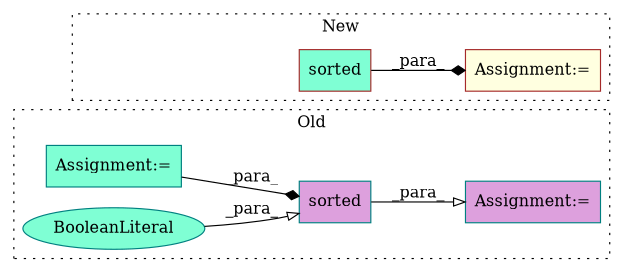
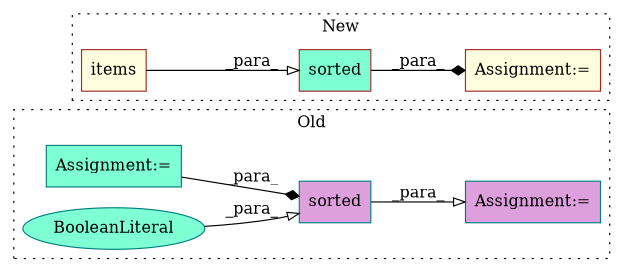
node "items": added
